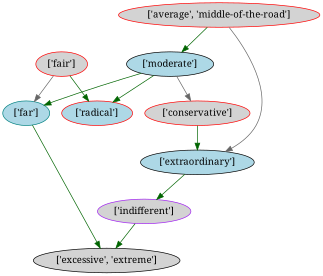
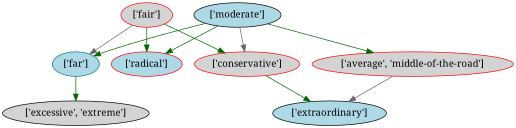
edge "['fair']" -> "['conservative']": added
edge "['average', 'middle-of-the-road']" -> "['moderate']": reversed
node "['indifferent']": removed
